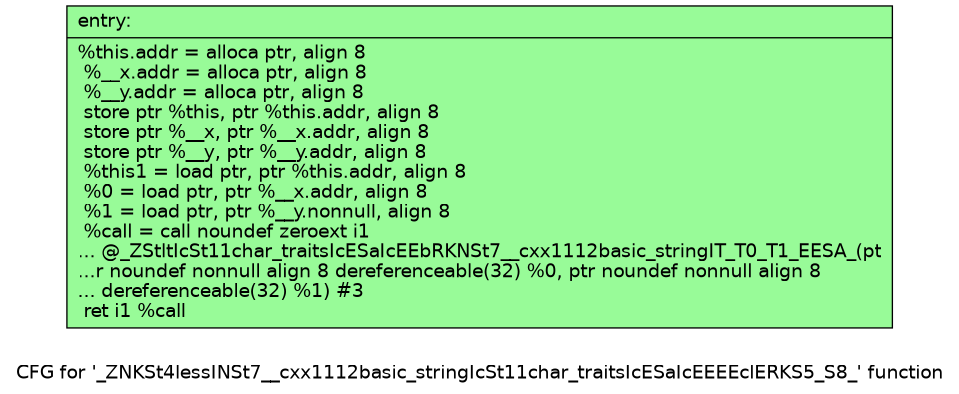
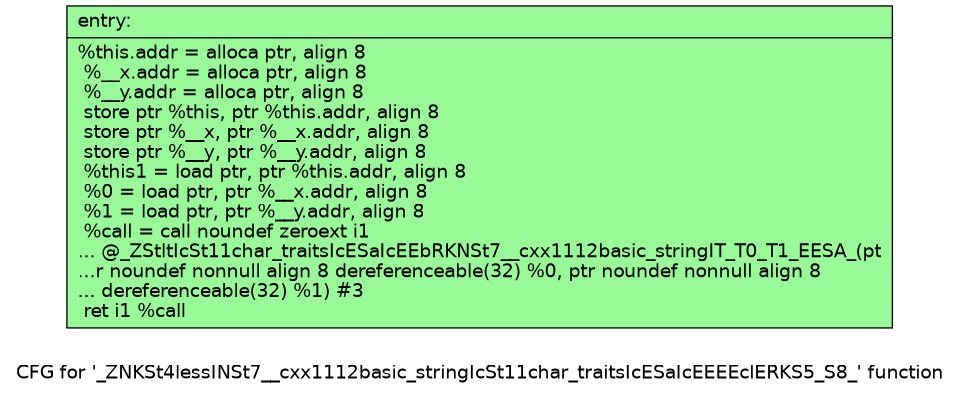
node "entry:": text "%1 = load ptr, ptr %__y.nonnull, align 8" -> "%1 = load ptr, ptr %__y.addr, align 8"
